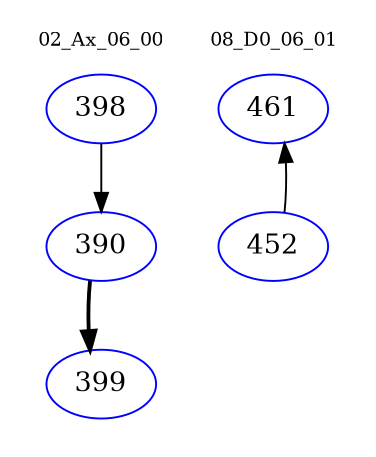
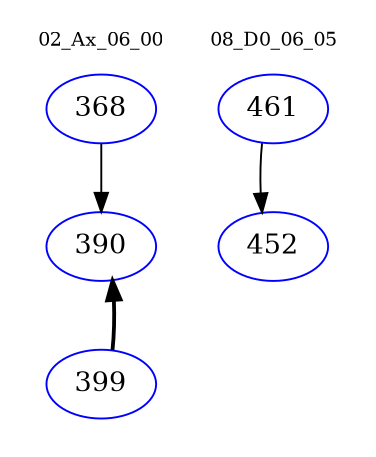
cluster "08_D0_06_01": label "08_D0_06_01" -> "08_D0_06_05"
node "398": label "398" -> "368"
edge "452" -> "461": reversed
edge "390" -> "399": reversed
